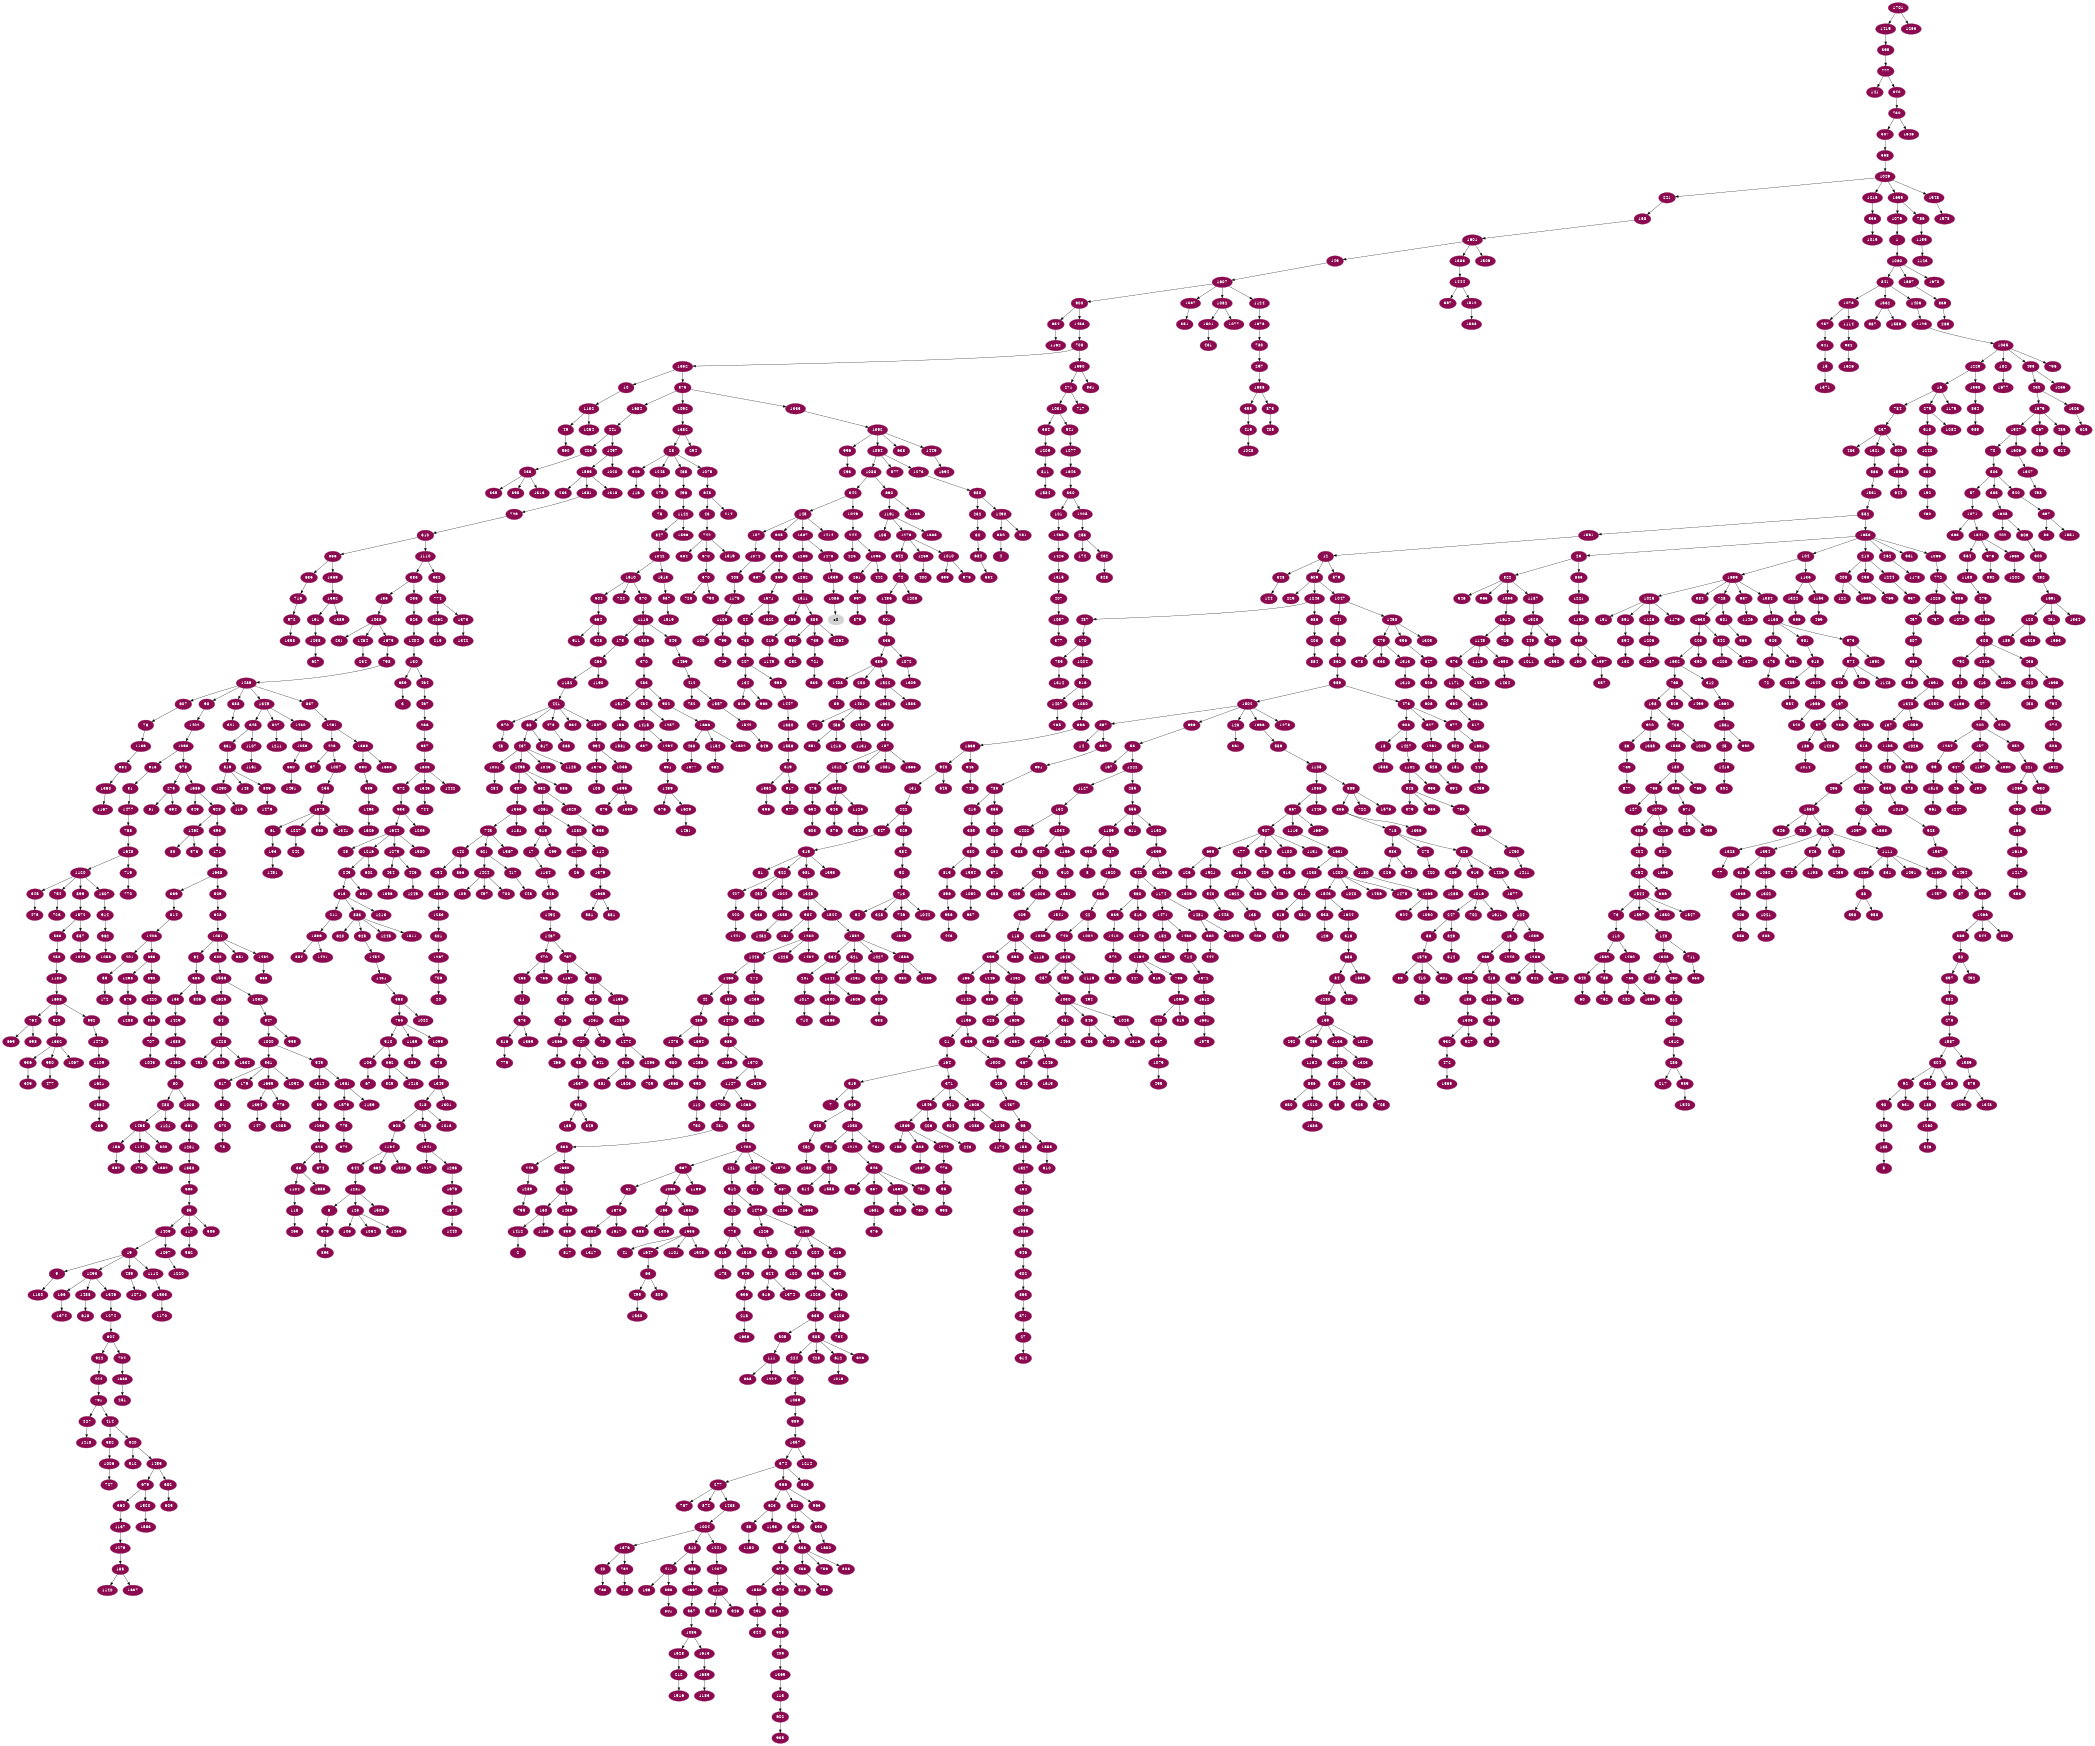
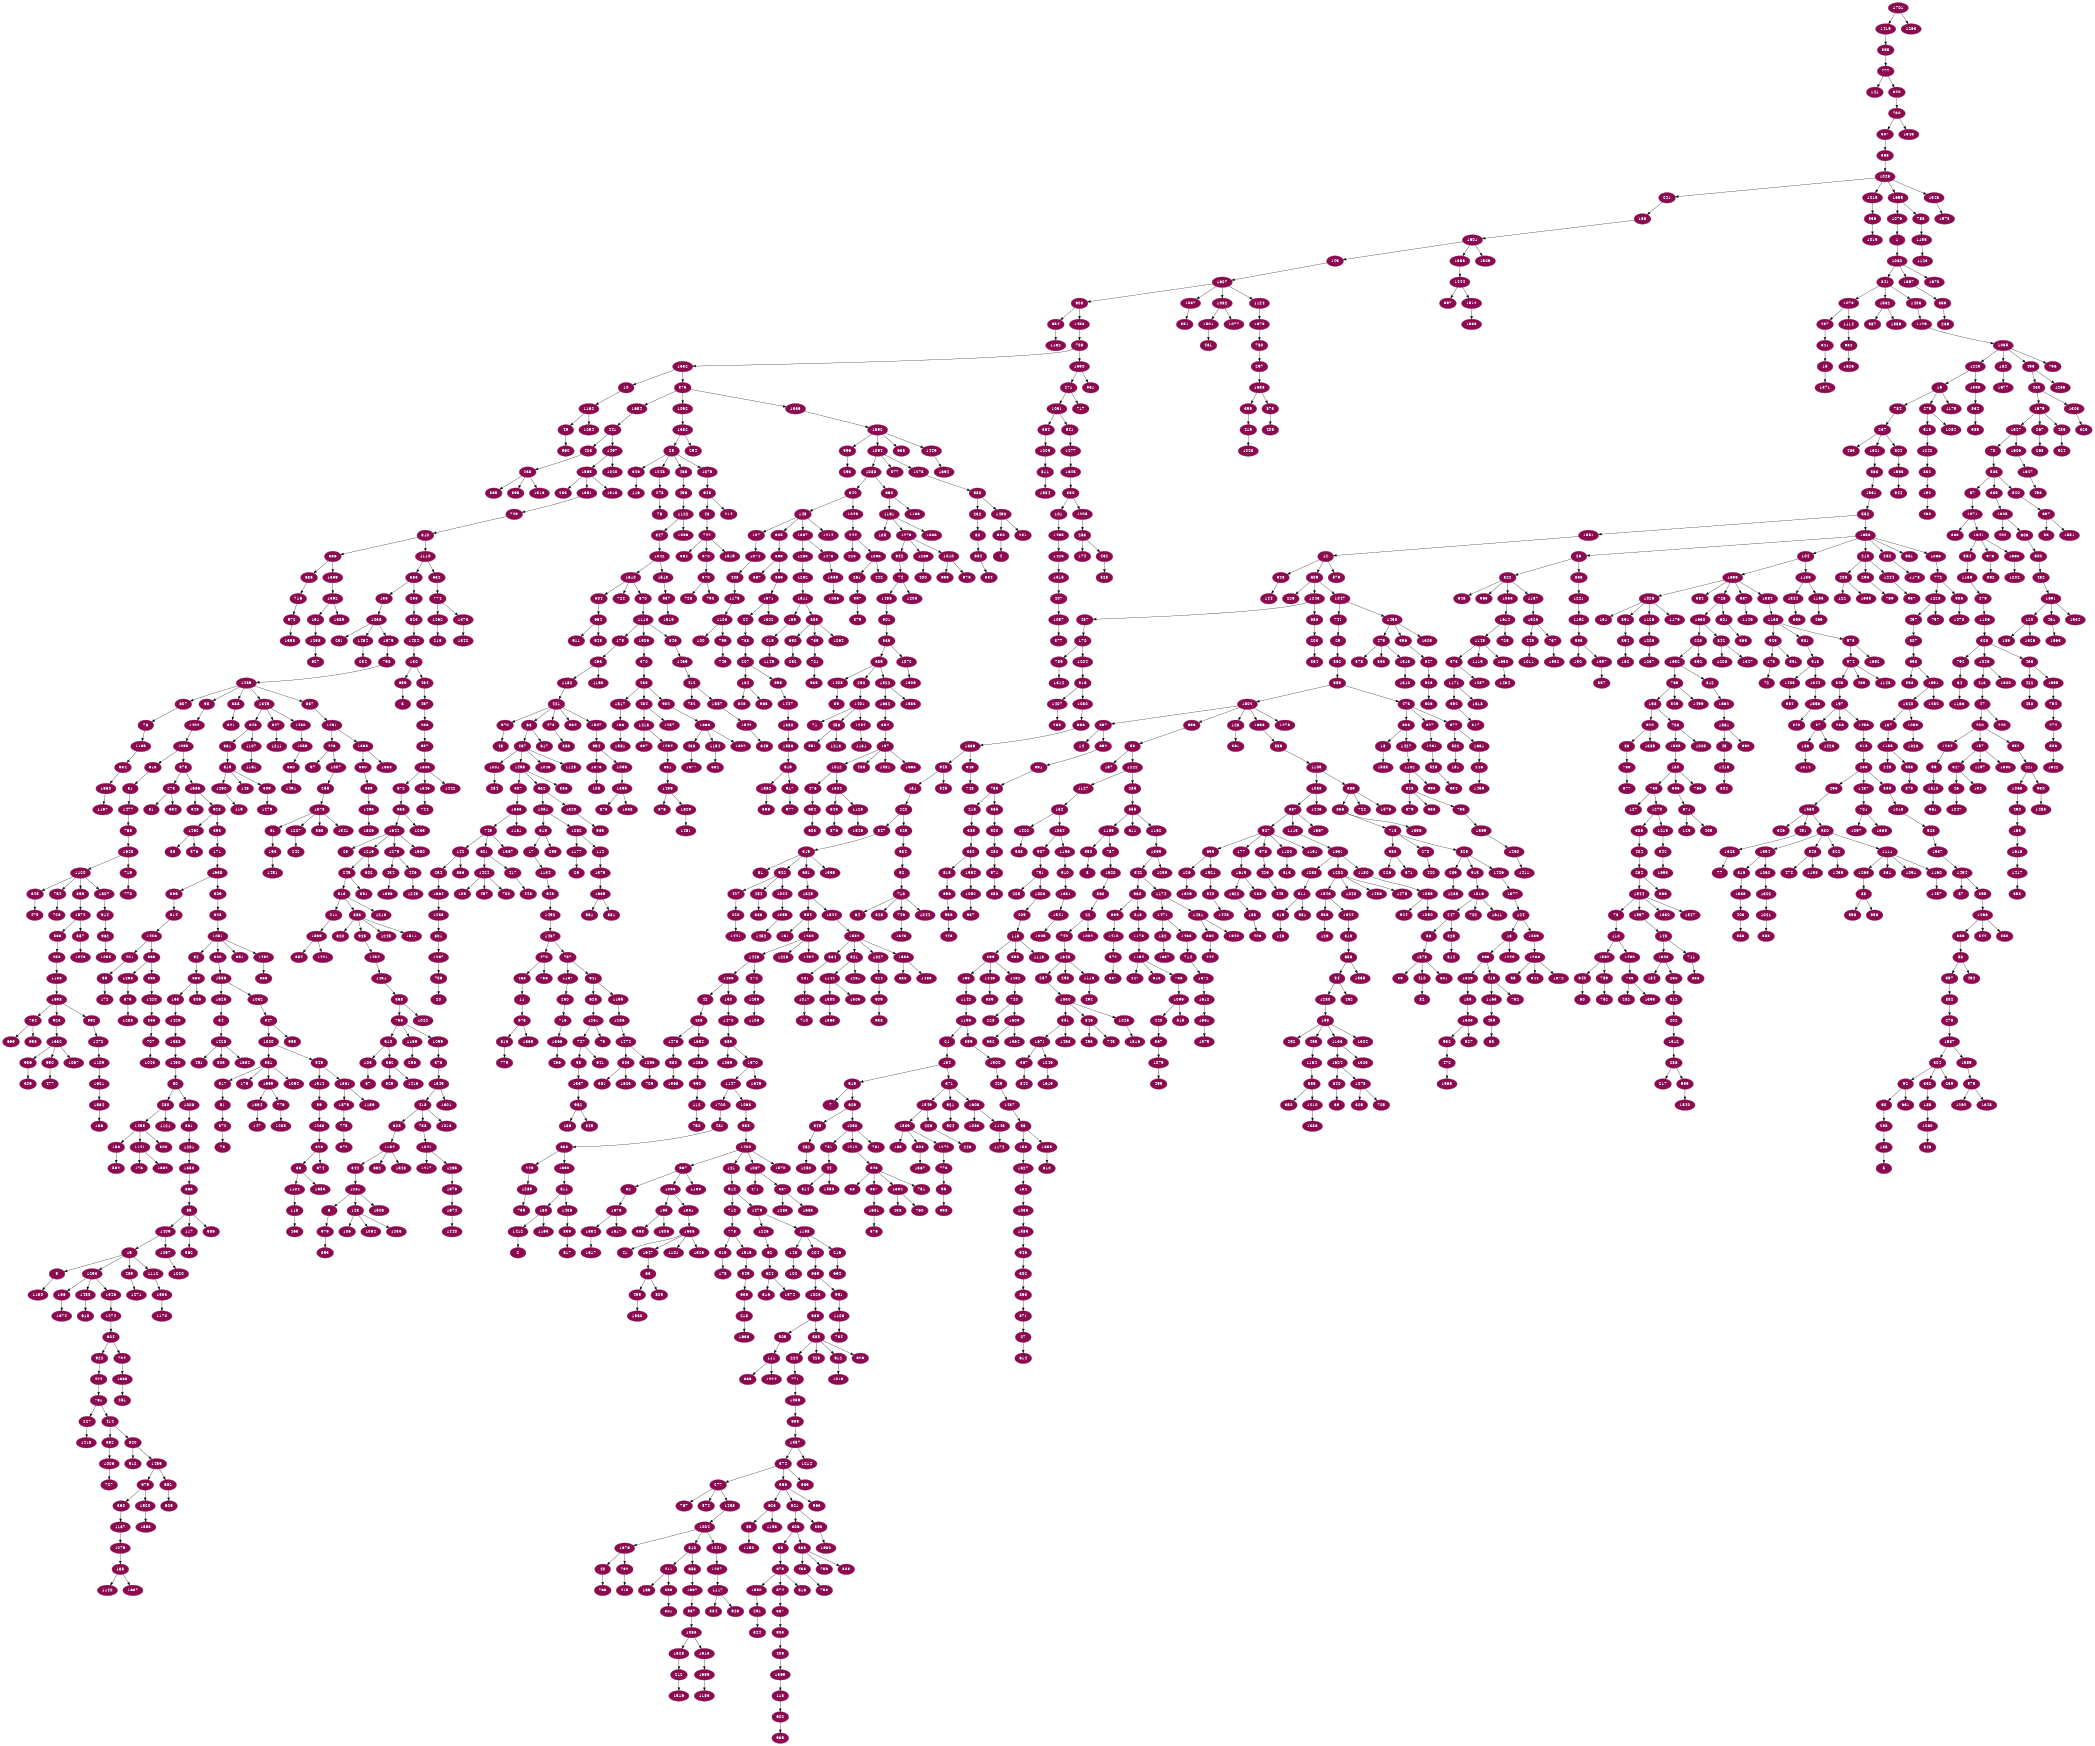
node "s0": removed
